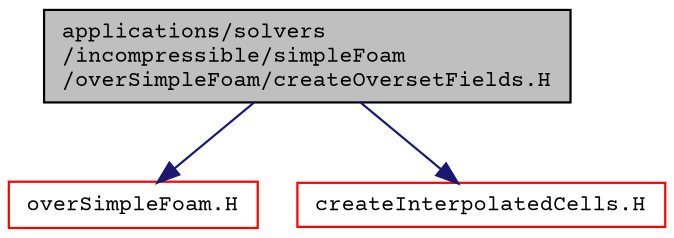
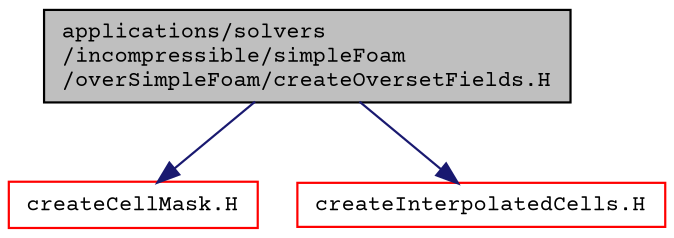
node "overSimpleFoam.H": label "overSimpleFoam.H" -> "createCellMask.H"
